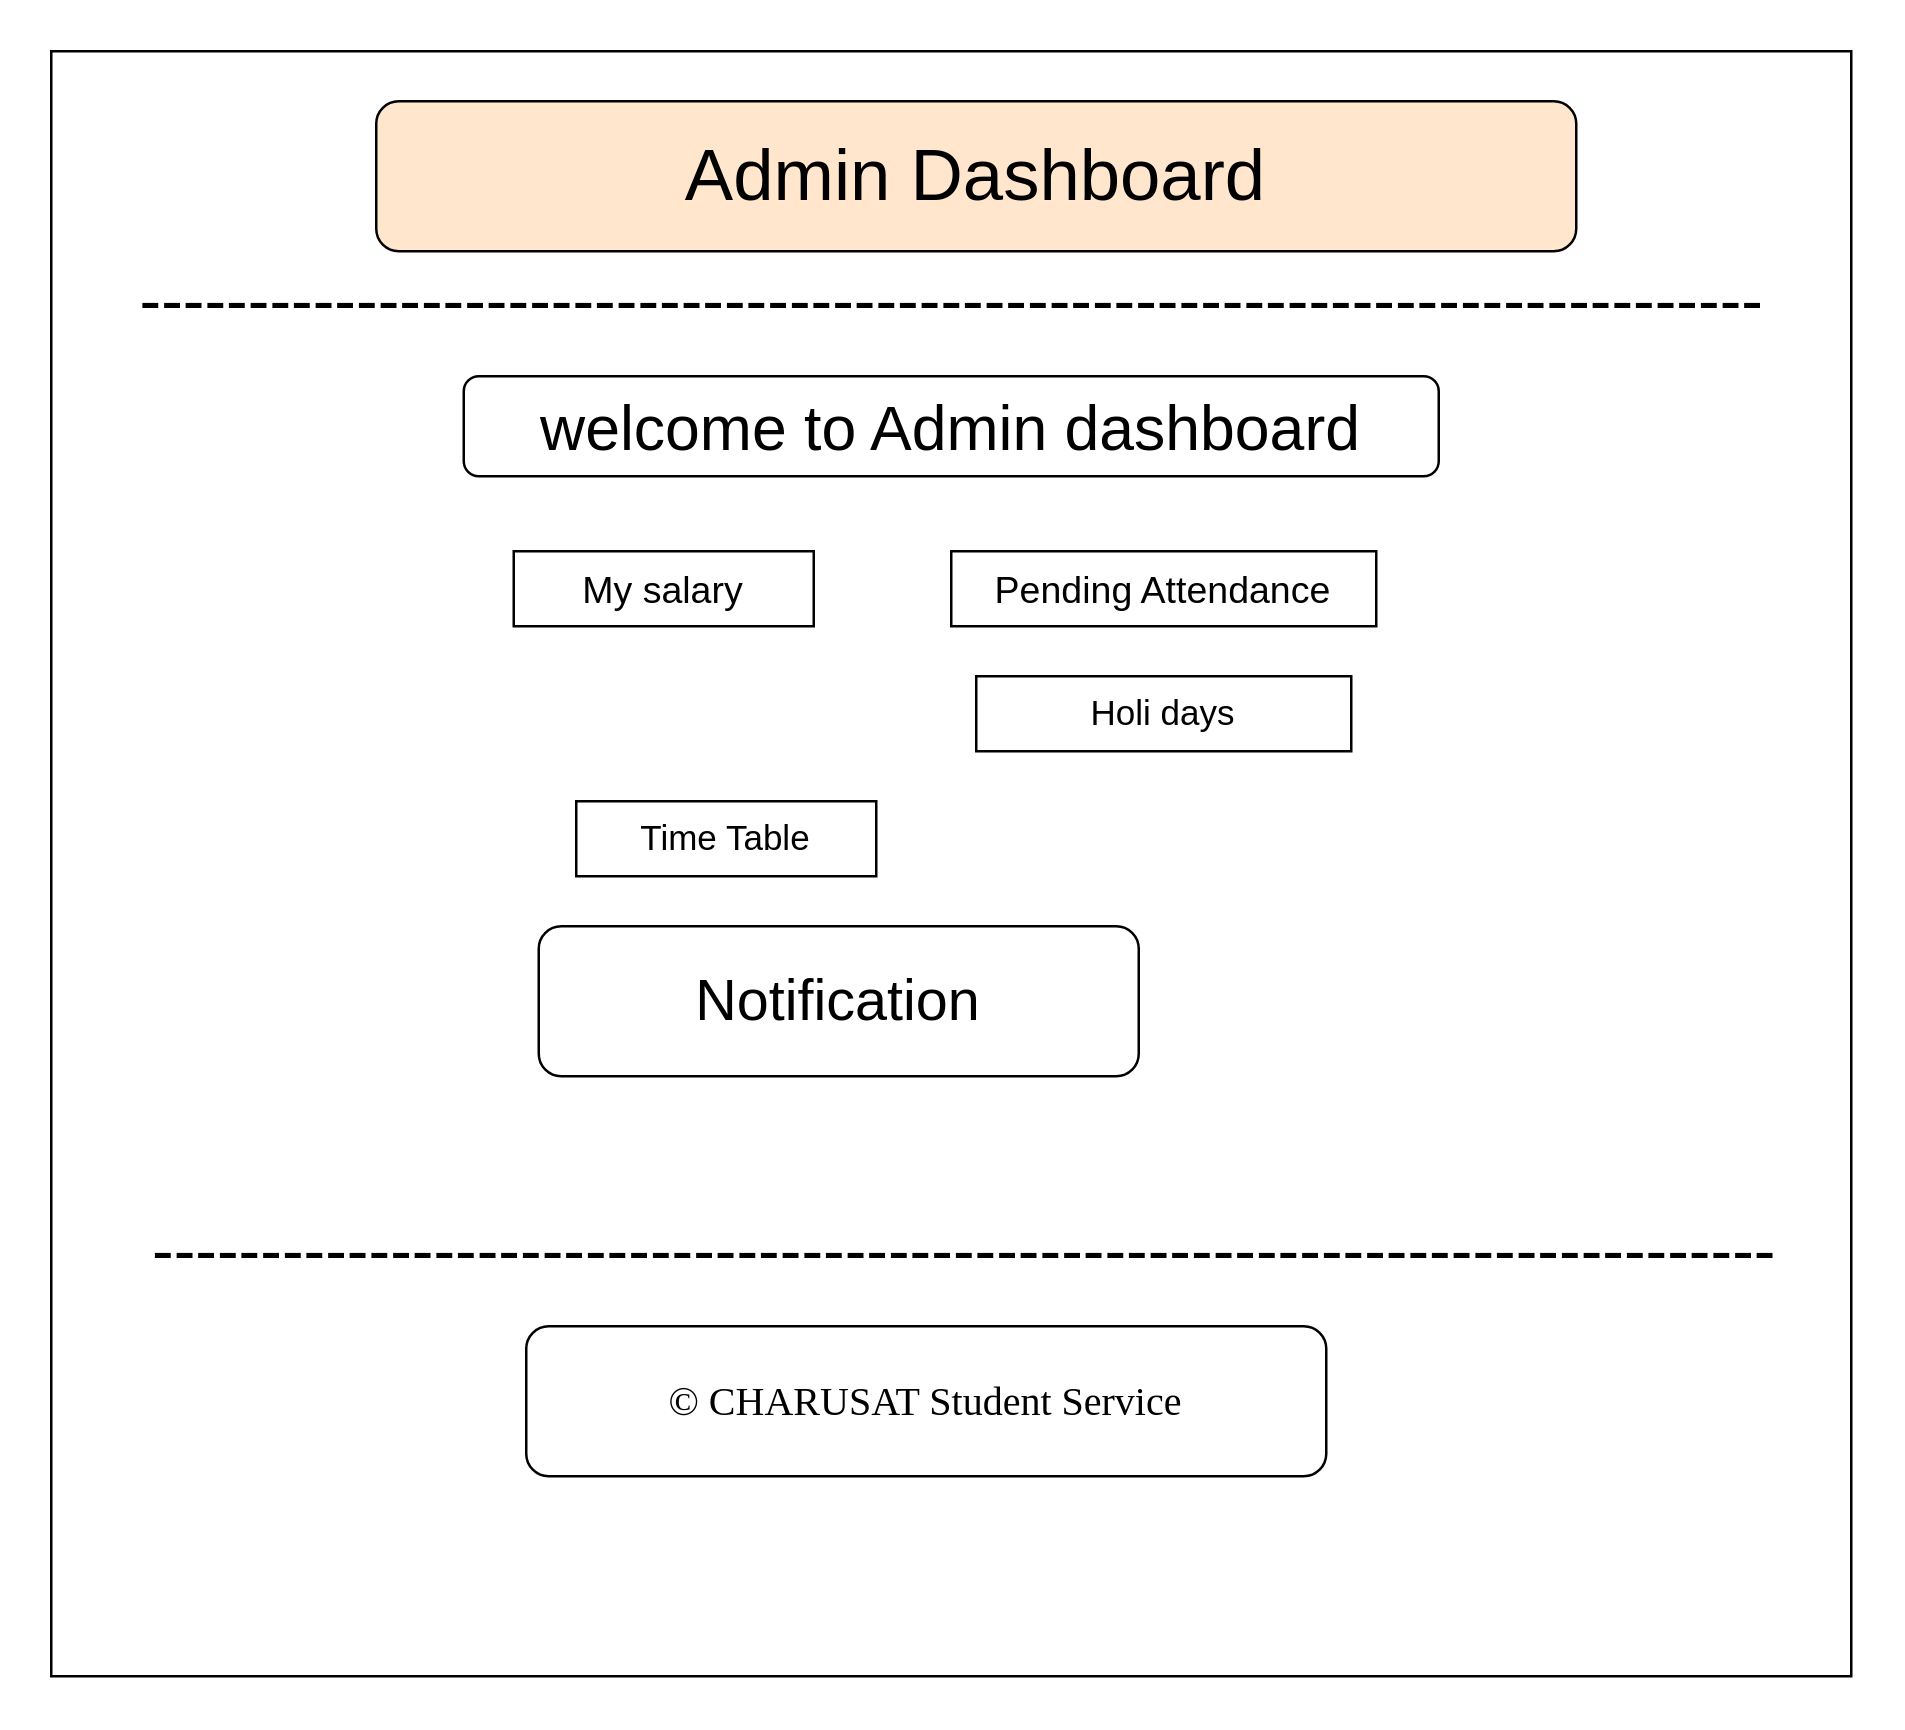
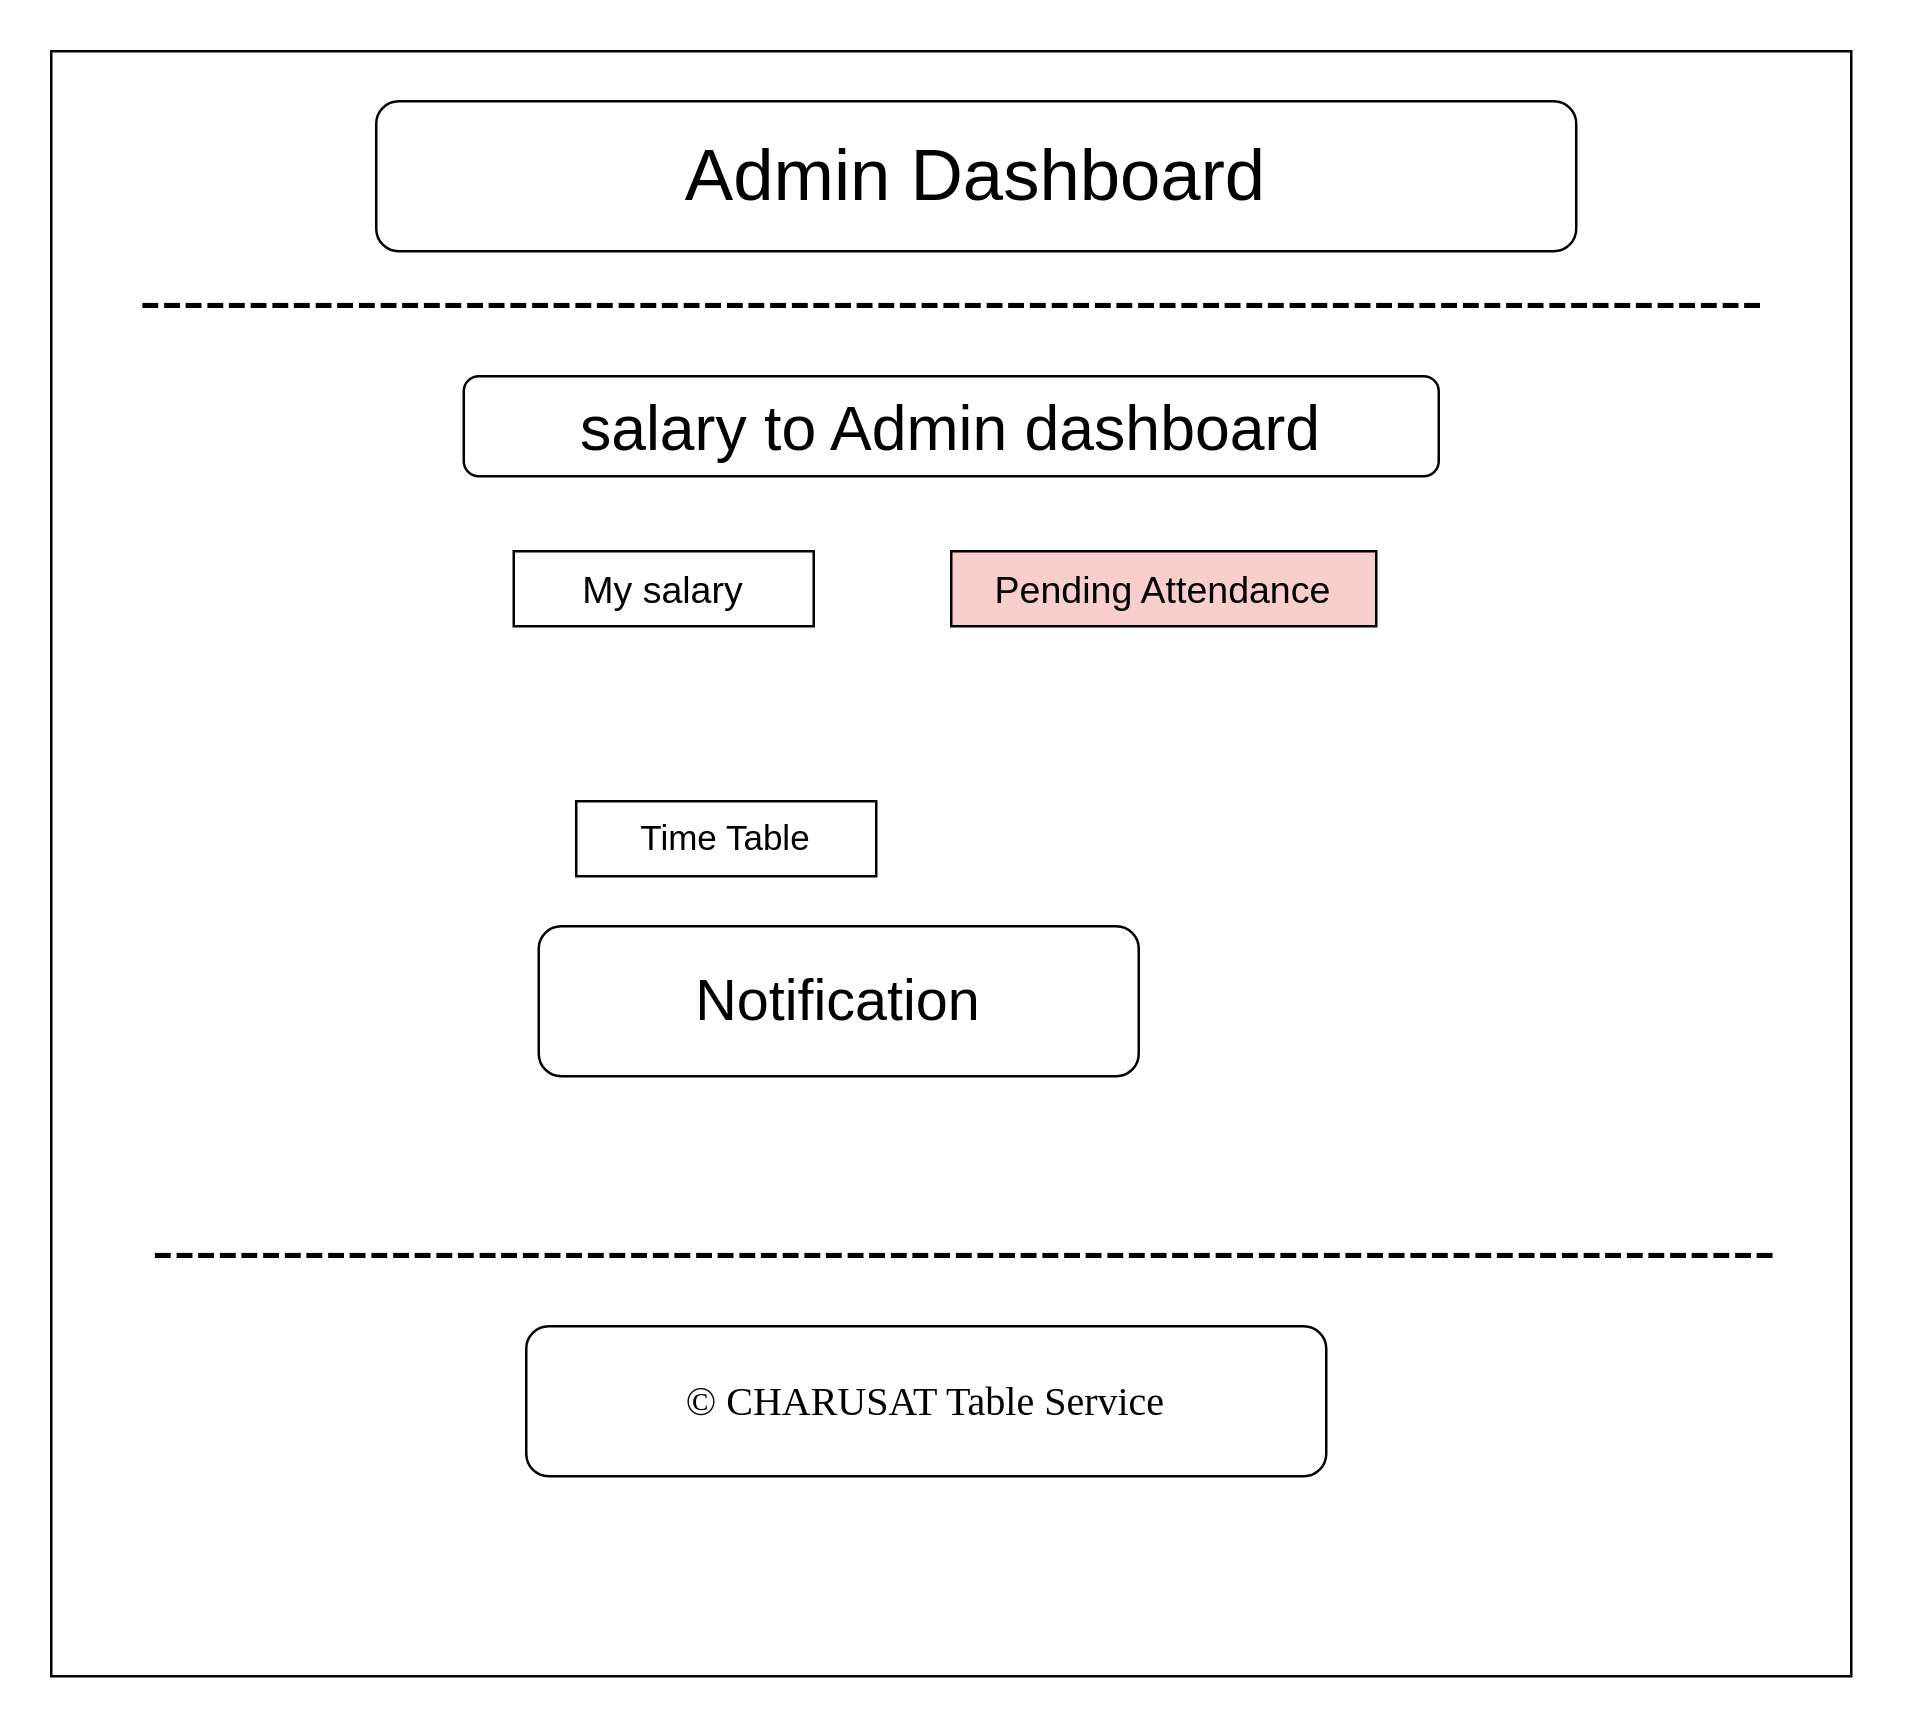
node "Admin Dashboard": fillcolor #ffe6cc -> #ffffff
node "welcome to Admin dashboard": label "welcome to Admin dashboard" -> "salary to Admin dashboard"
node "Pending Attendance": fillcolor #ffffff -> #f8cecc
node "Holi days": removed
node "© CHARUSAT Student Service": label "© CHARUSAT Student Service" -> "© CHARUSAT Table Service"
